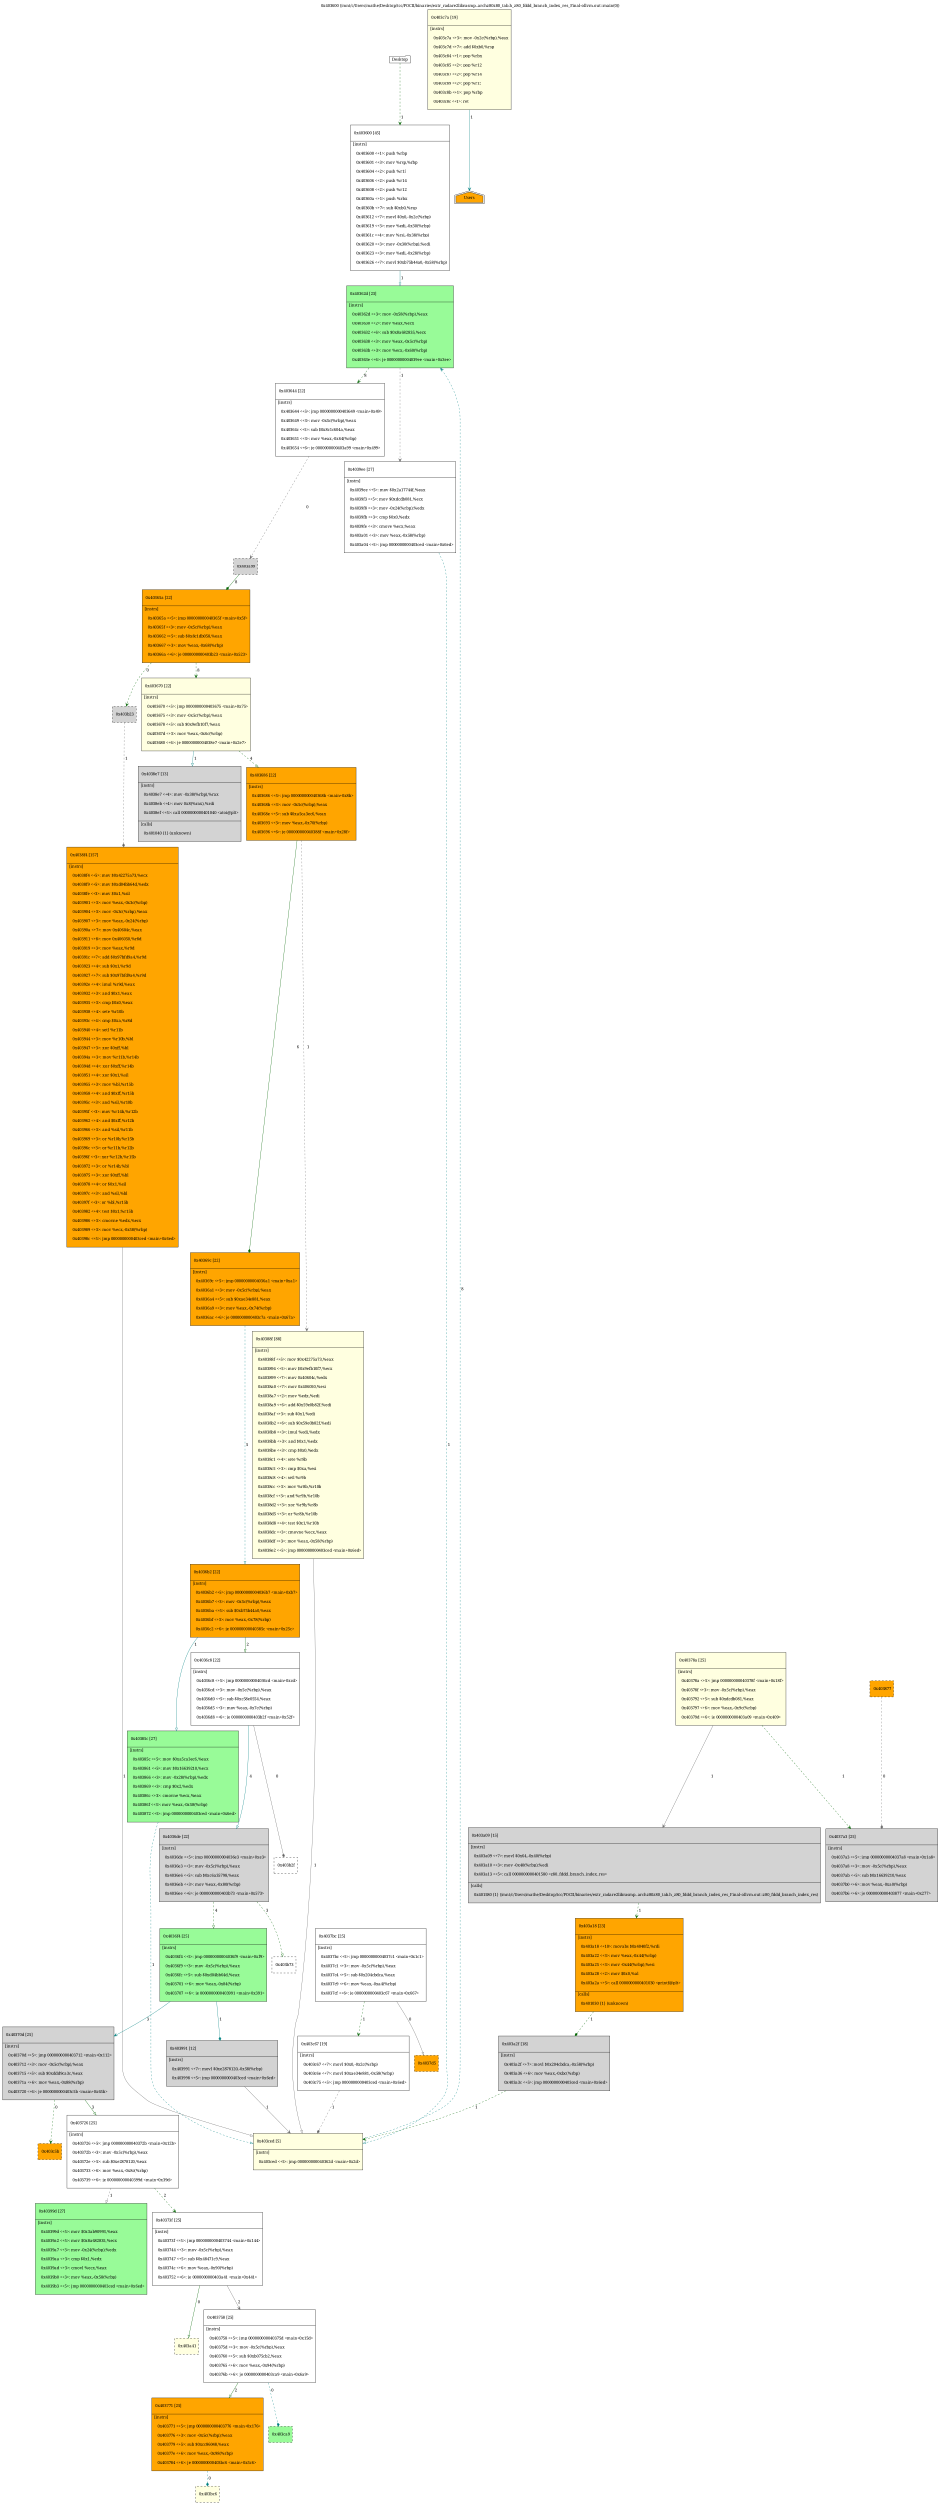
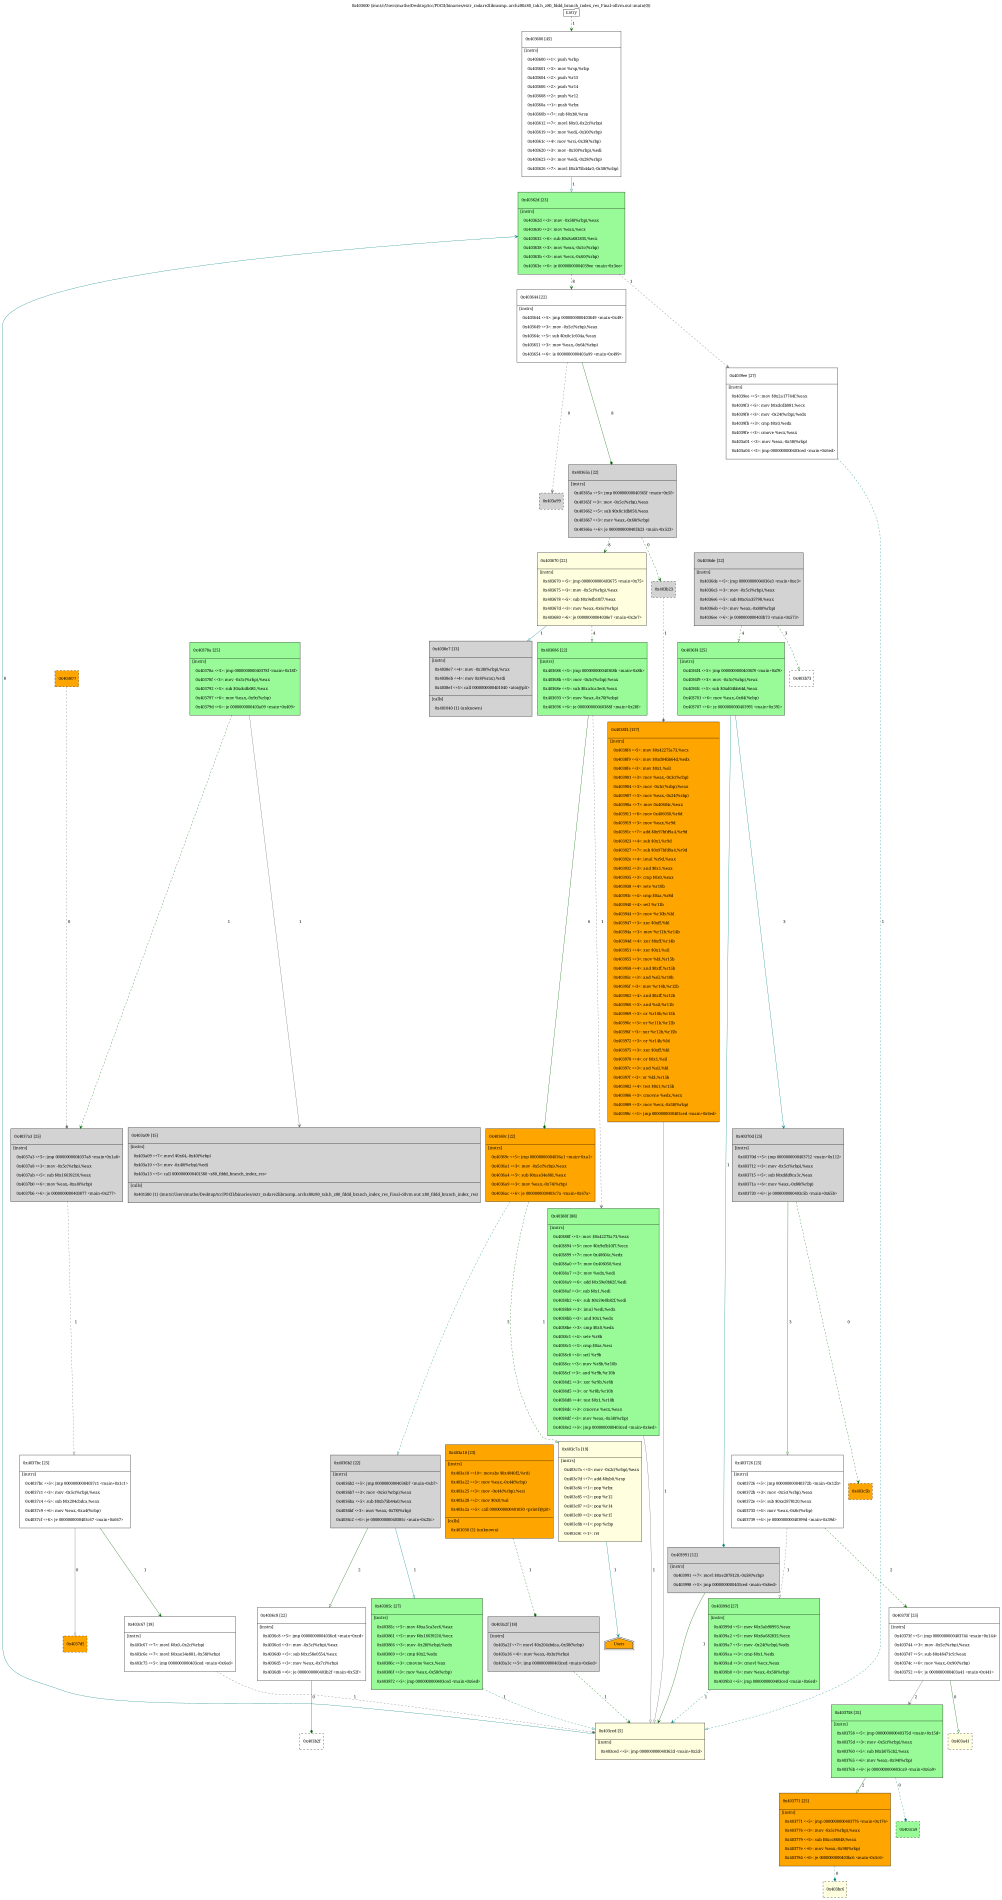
node "Desktop": label "Desktop" -> "Entry"
edge "0x403a99" -> "0x40365a [22]": now "0x403644 [22]" -> "0x40365a [22]"
node "0x40365a [22]": fillcolor orange -> lightgrey
node "0x403686 [22]": fillcolor orange -> palegreen
edge "0x403ced [5]" -> "0x40362d [23]": style dashed -> solid
edge "0x4037a3 [25]" -> "0x4037bc [25]": added, label "1"
edge "0x40369c [22]" -> "0x403c7a [19]": added, label "1"
node "0x40388f [88]": fillcolor lightyellow -> palegreen
node "0x4036b2 [22]": fillcolor orange -> lightgrey
node "0x40378a [25]": fillcolor lightyellow -> palegreen
edge "0x40399d [27]" -> "0x403ced [5]": added, label "1"
edge "0x4036c8 [22]" -> "0x4036de [22]": removed, label "4"
edge "0x4036c8 [22]" -> "0x403b2f": color gray40 -> darkgreen
edge "0x403a09 [15]" -> "0x403a18 [23]": removed, label "1"
edge "0x4037bc [25]" -> "0x403c67 [19]": style dashed -> solid
edge "0x403991 [12]" -> "0x403ced [5]": color gray40 -> darkgreen
node "0x403758 [25]": fillcolor white -> palegreen
